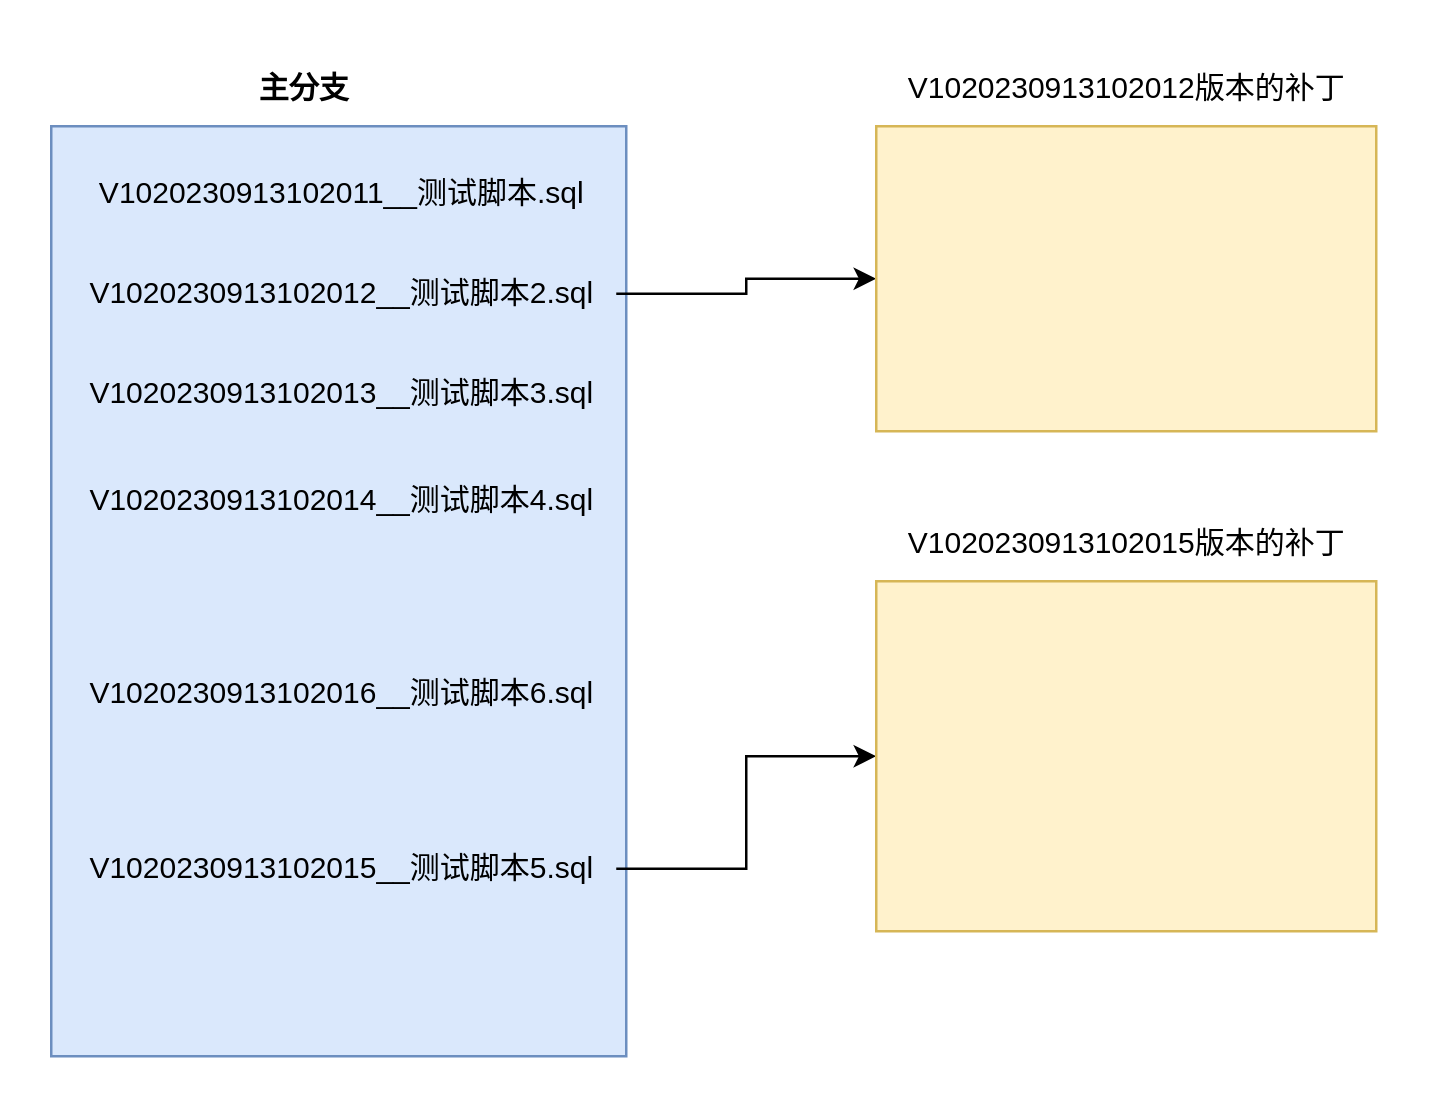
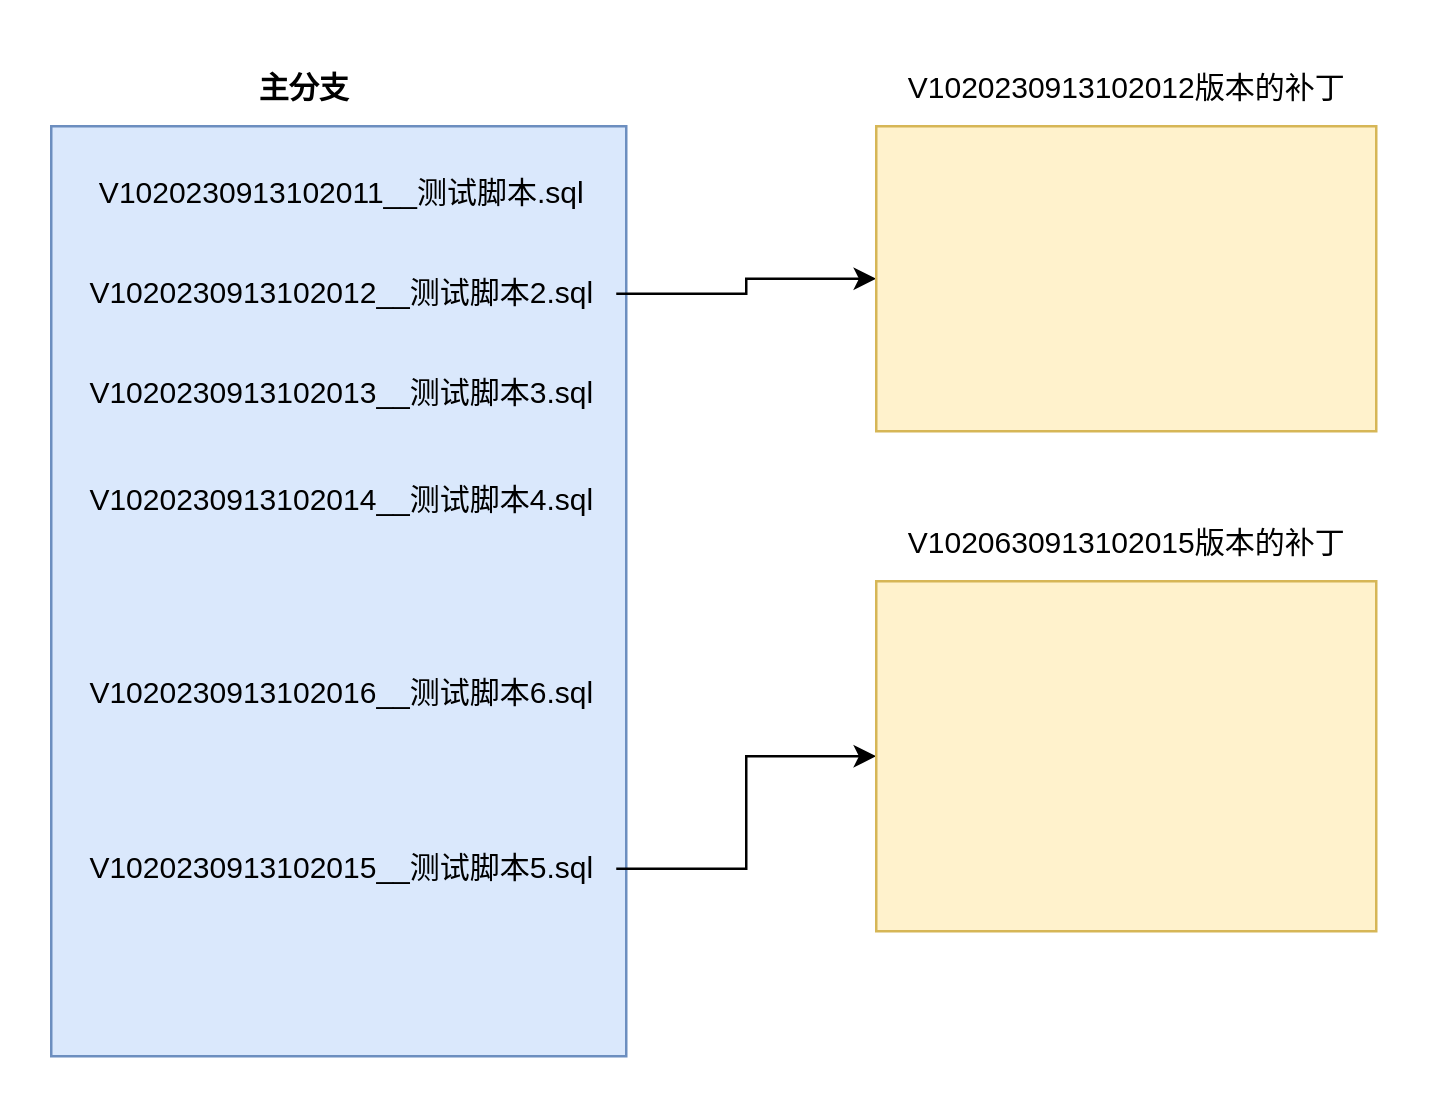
node "V1020230913102015版本的补丁": label "V1020230913102015版本的补丁" -> "V1020630913102015版本的补丁"
